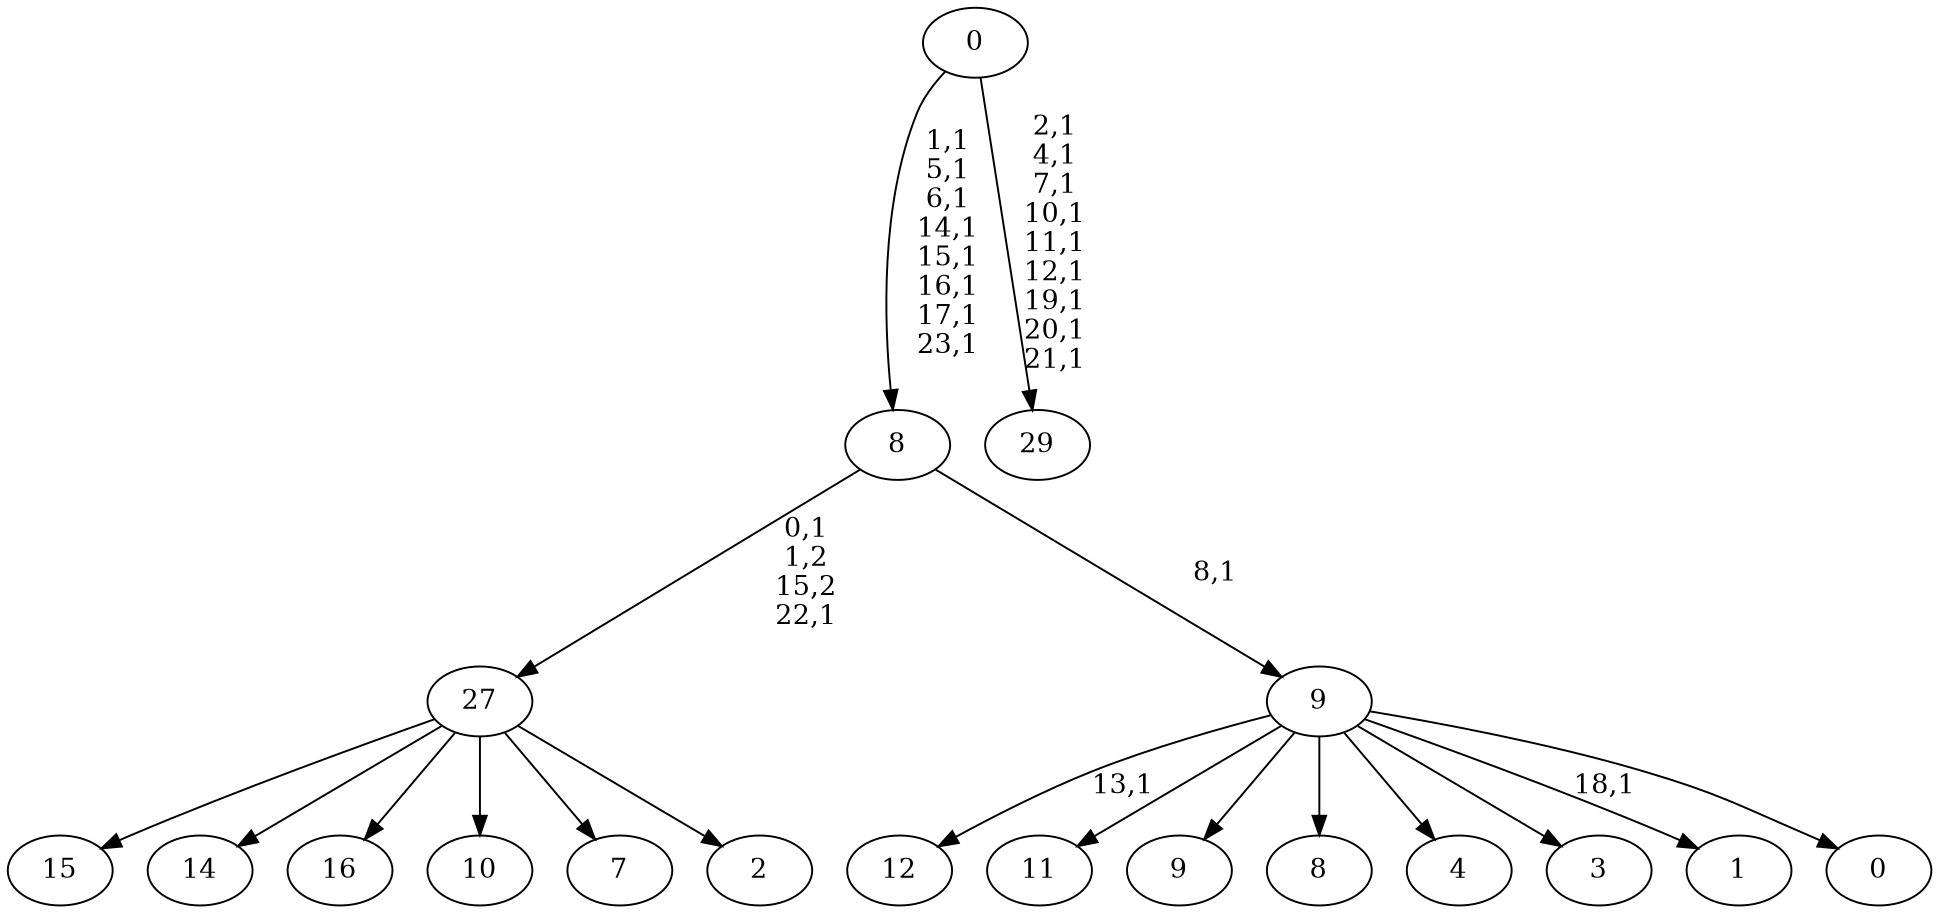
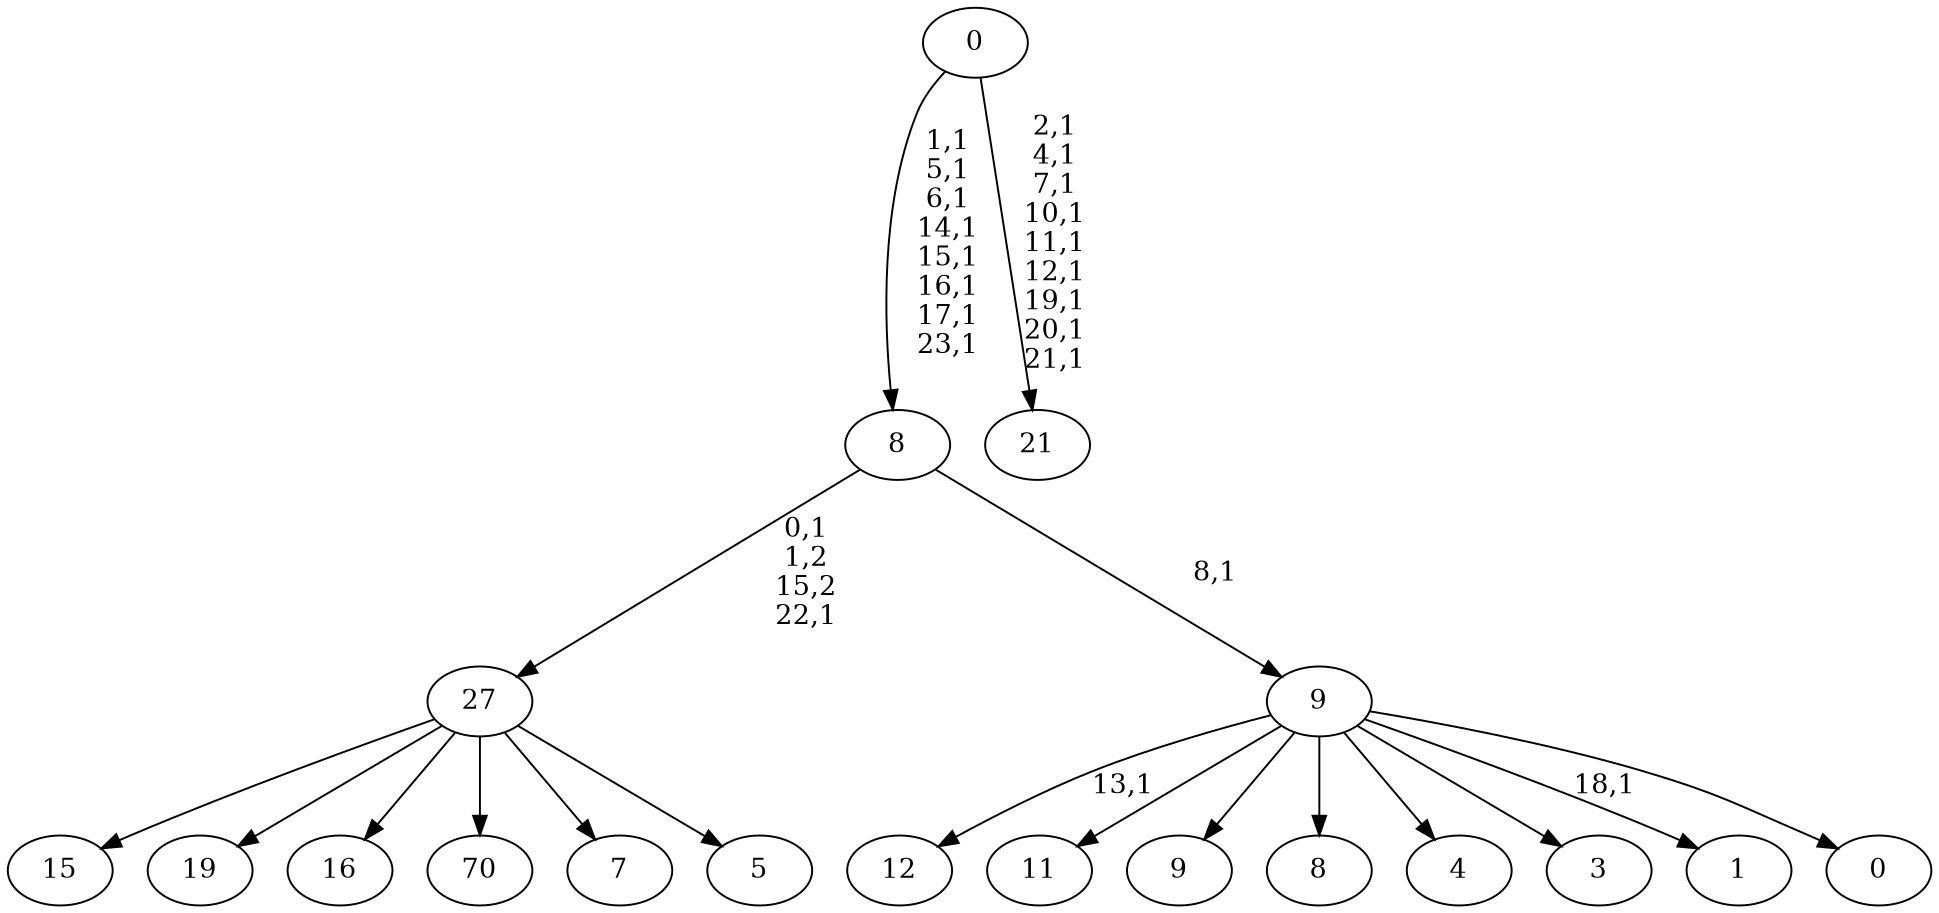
node "29": label "29" -> "21"
node "14": label "14" -> "19"
node "10": label "10" -> "70"
node "2": label "2" -> "5"
